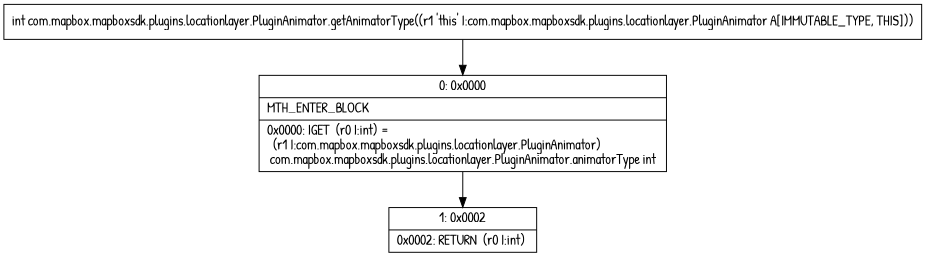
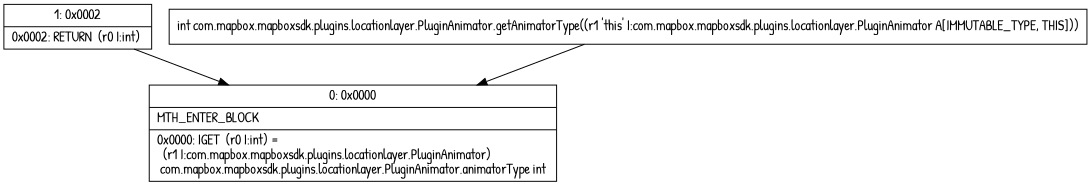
edge "0: 0x0000" -> "1: 0x0002": reversed
